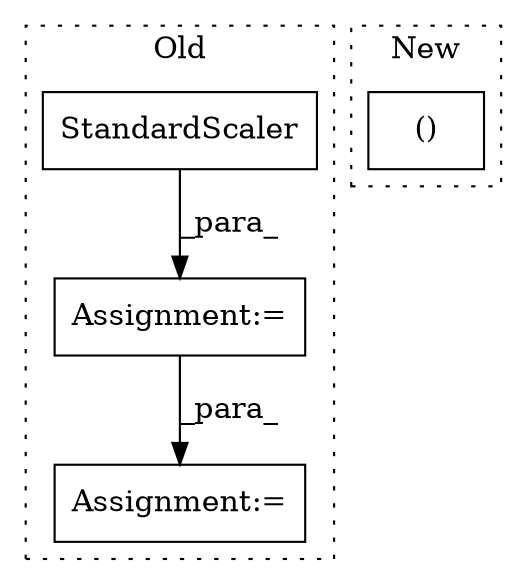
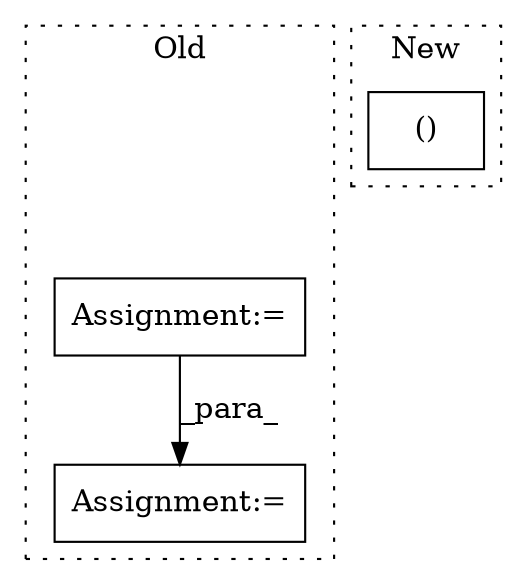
node "StandardScaler": removed
